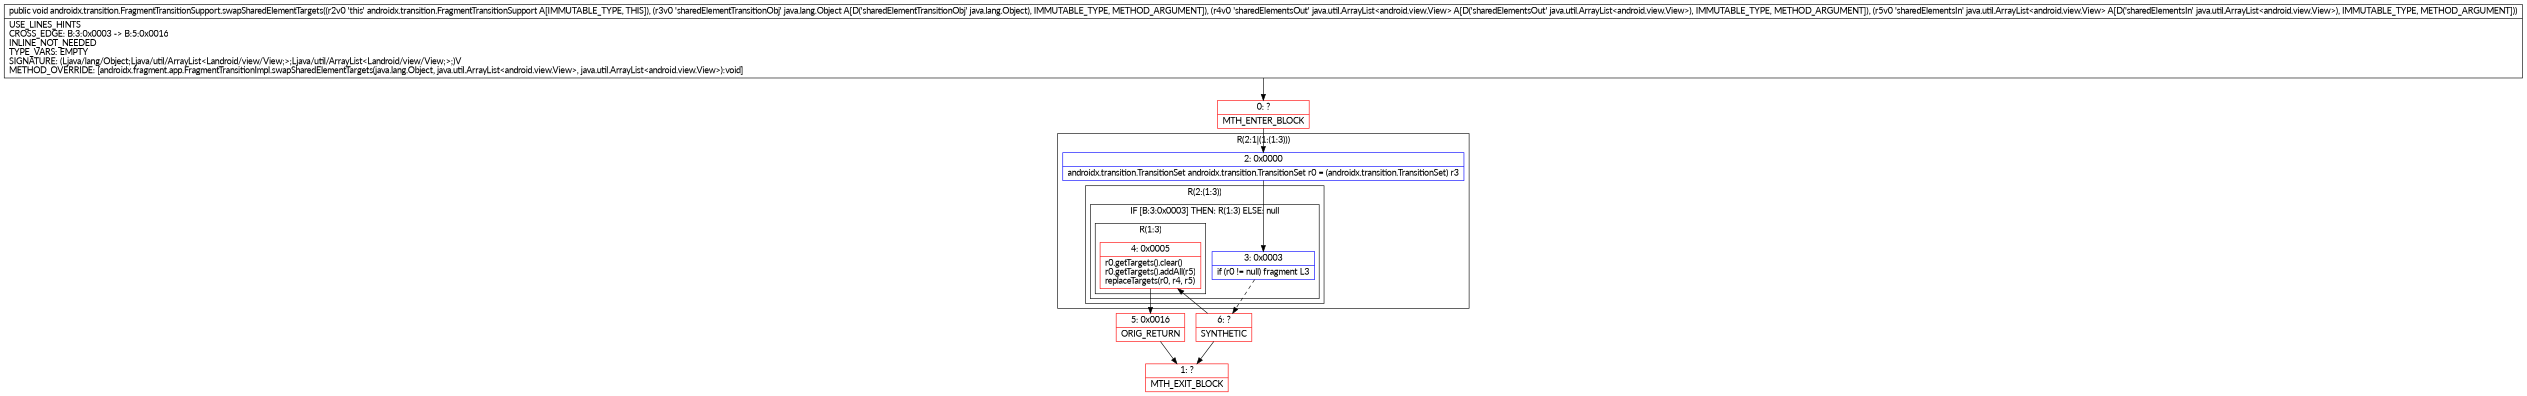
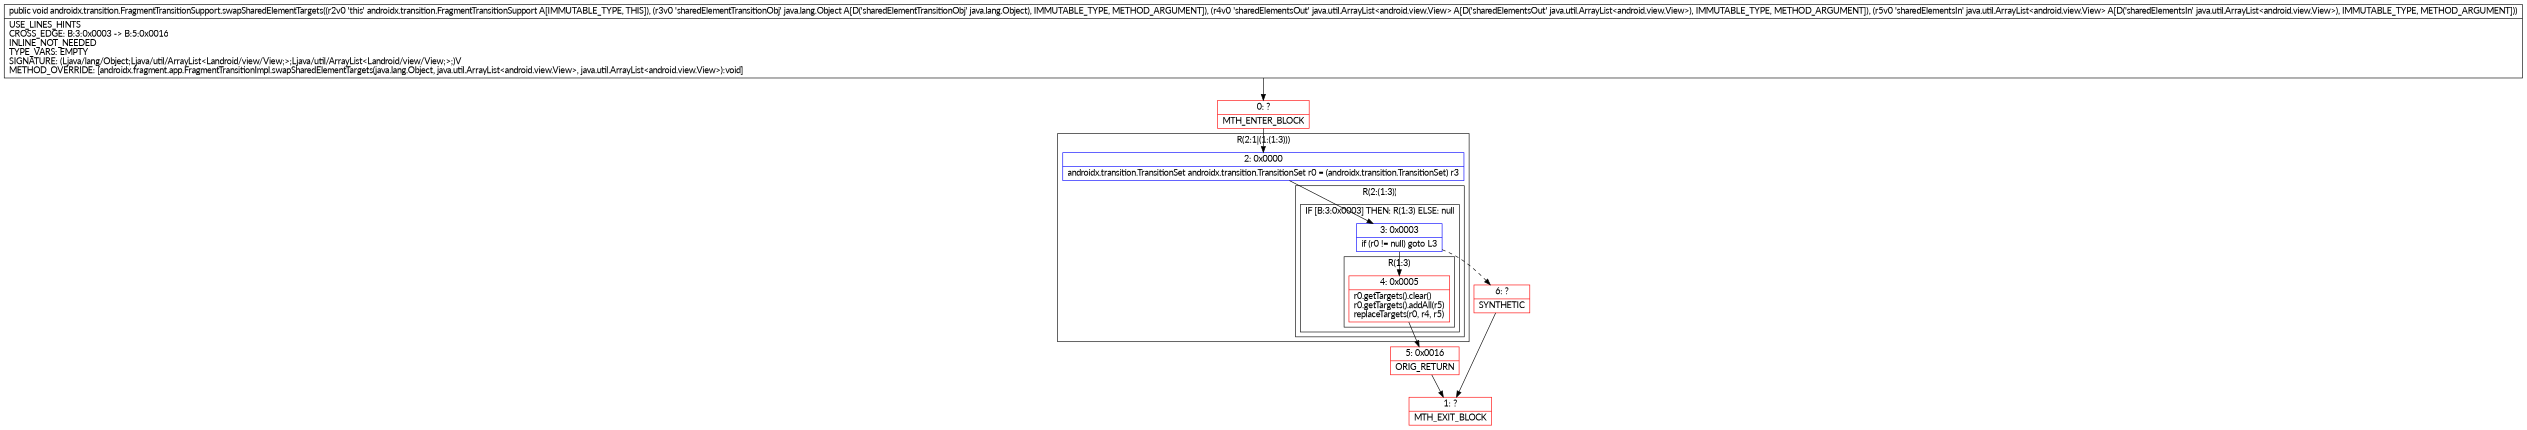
node "3: 0x0003": text "if (r0 != null) fragment L3" -> "if (r0 != null) goto L3"
edge "6: ?" -> "4: 0x0005": now "3: 0x0003" -> "4: 0x0005"
